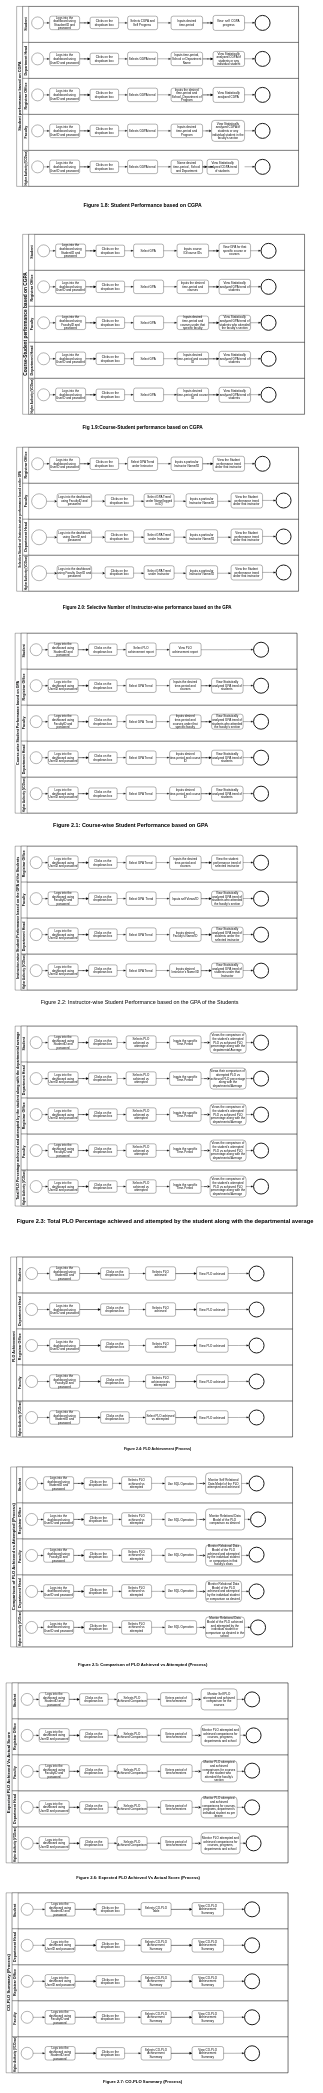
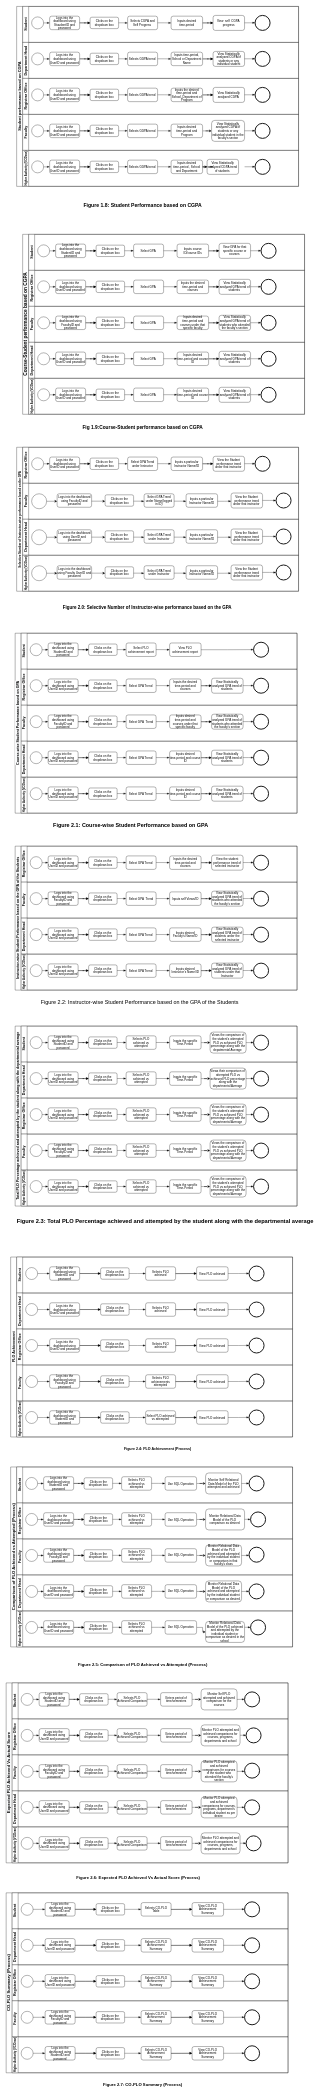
node "Name desired time-period , School and Department": label "Name desired time-period , School and Department" -> "Inputs desired time-period , School and Department"
node "Monitor Relational Data Model of the PLO achieved and attempted by the individual student or comparison as desired in the school": moved (225, 1628) -> (225, 1632)
node "Figure 2.7: CO-PLO Summary (Process)": moved (143, 2082) -> (143, 2085)
